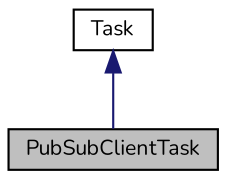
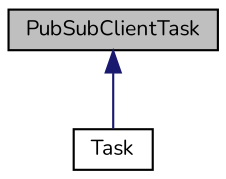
edge "PubSubClientTask" -> "Task": reversed
